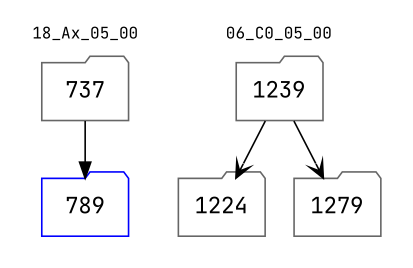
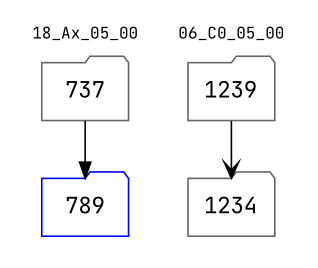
node "1224": label "1224" -> "1234"
node "1279": removed
